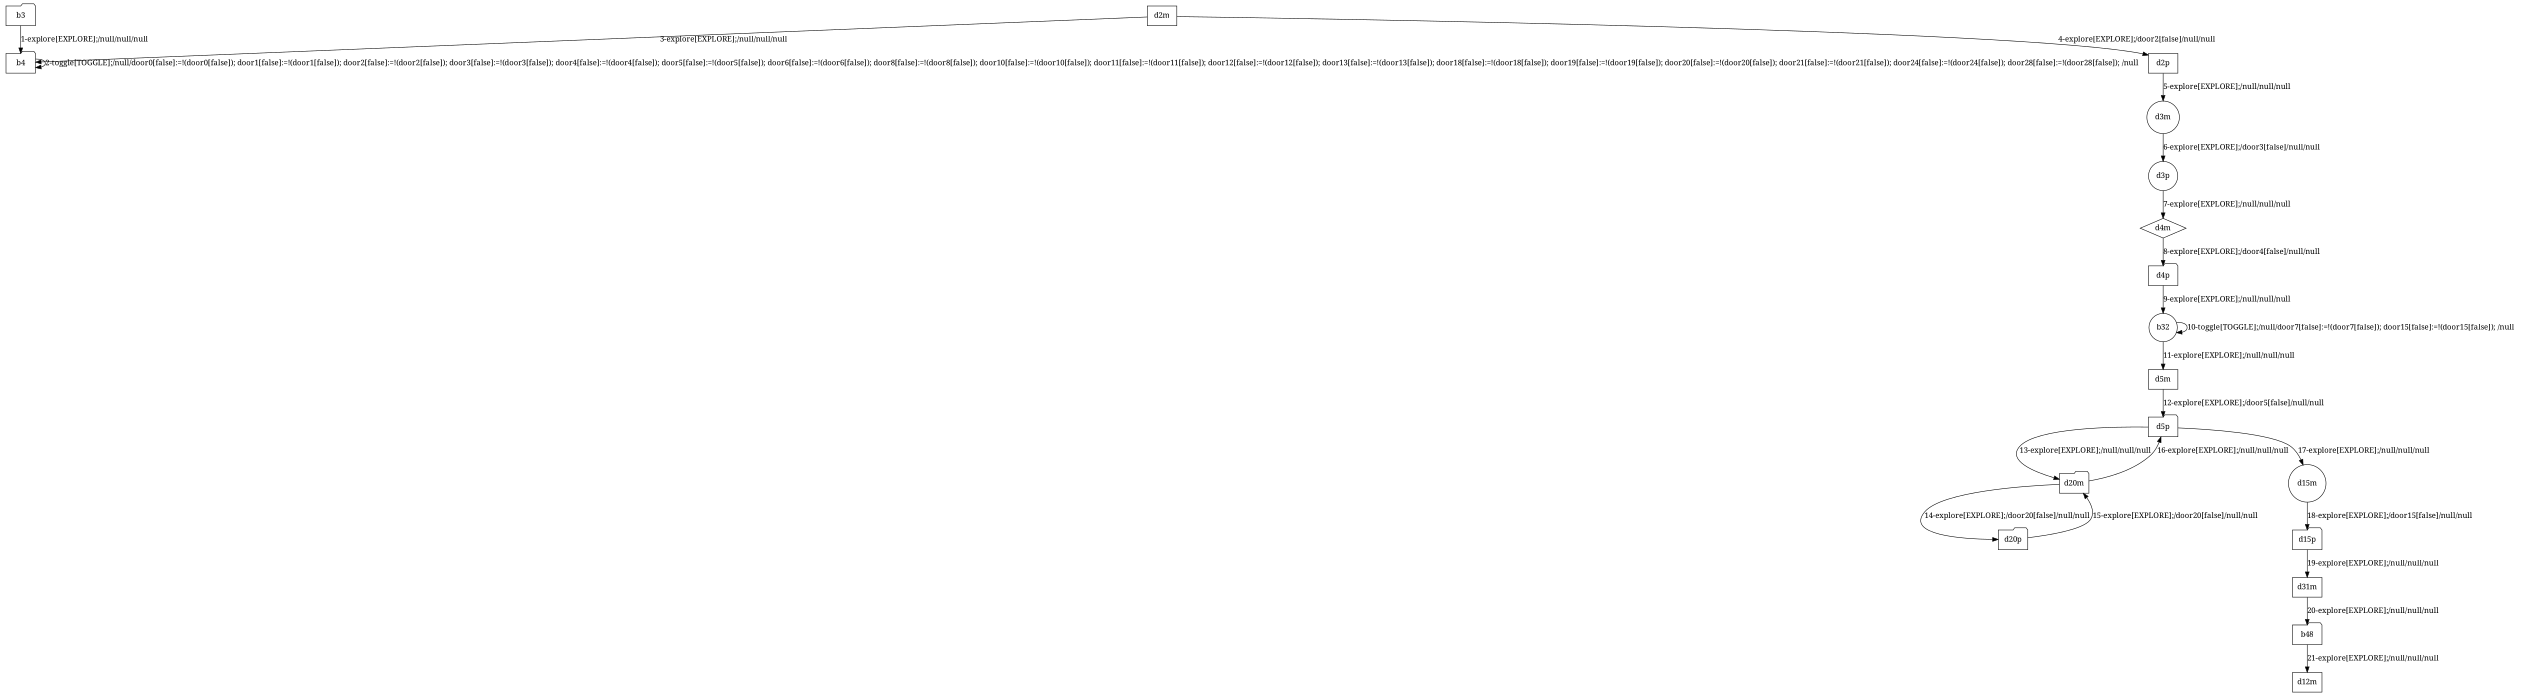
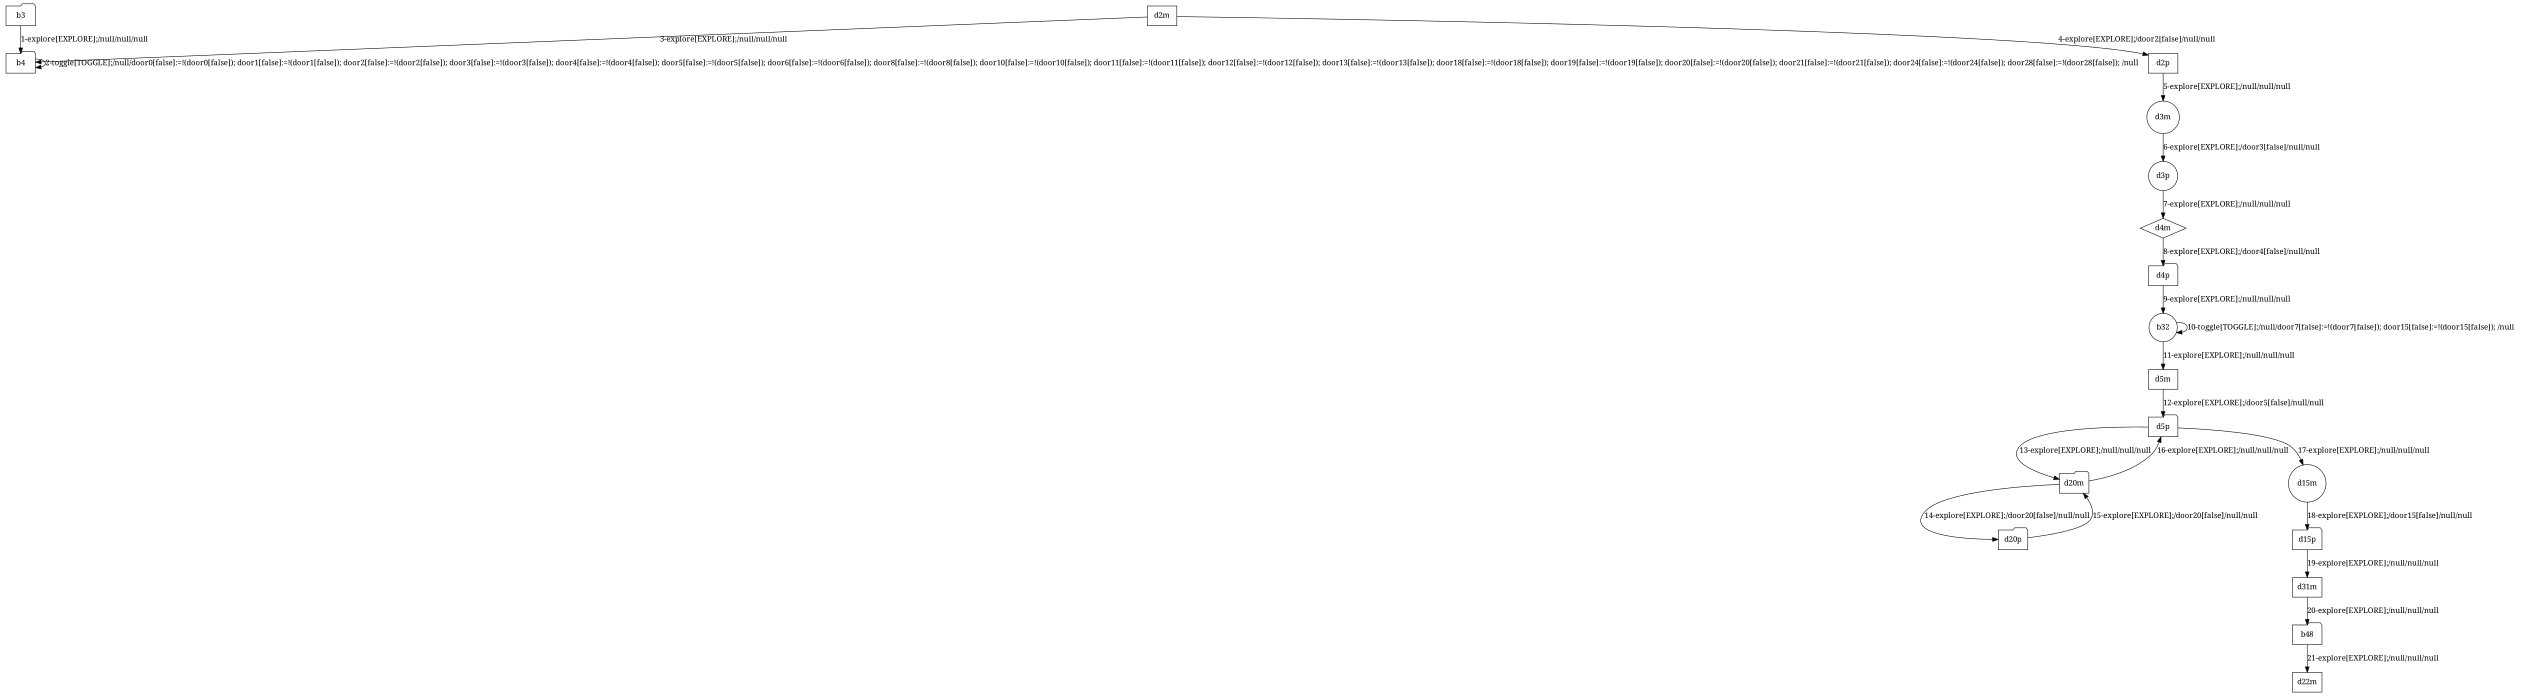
node "d12m": label "d12m" -> "d22m"
